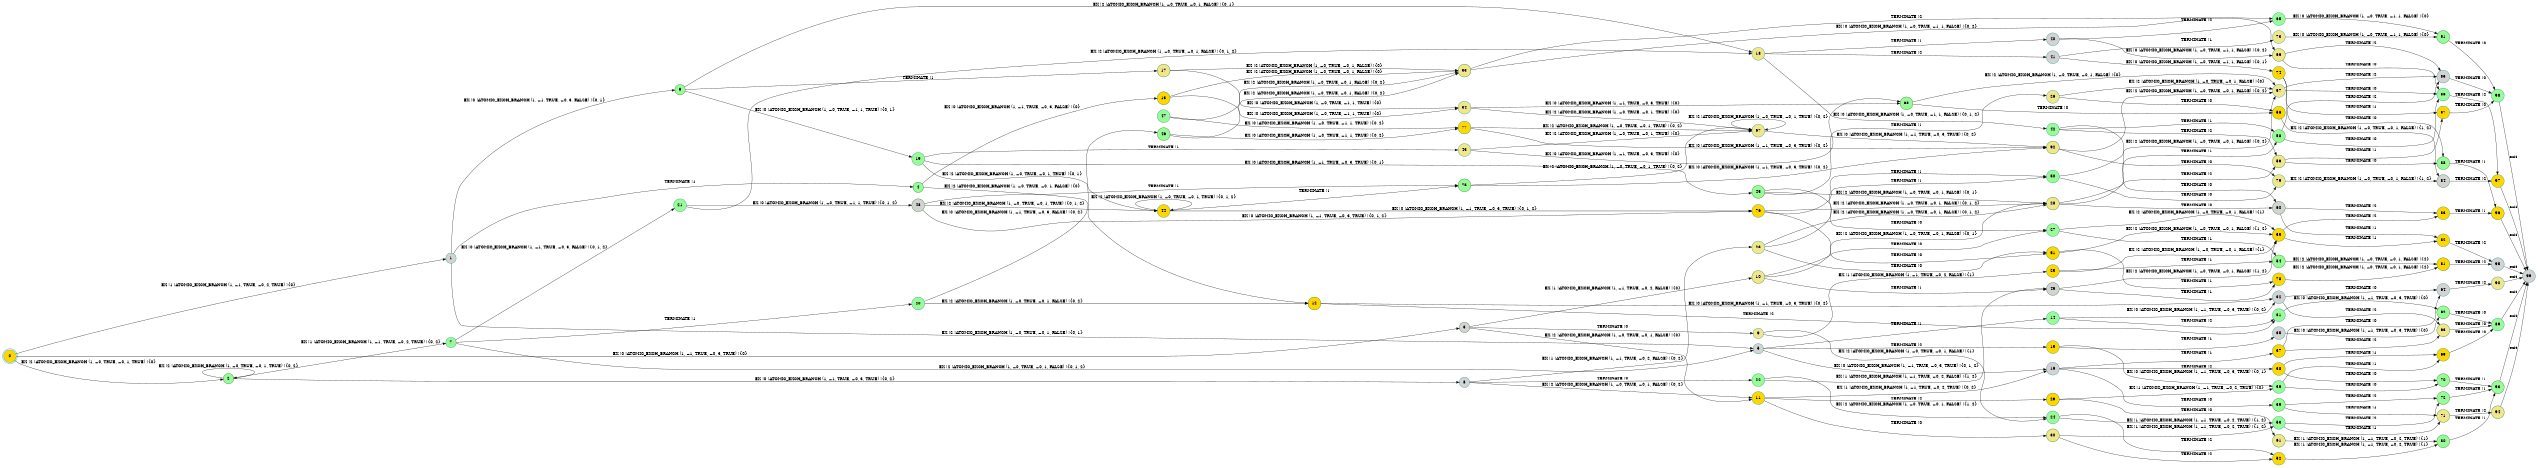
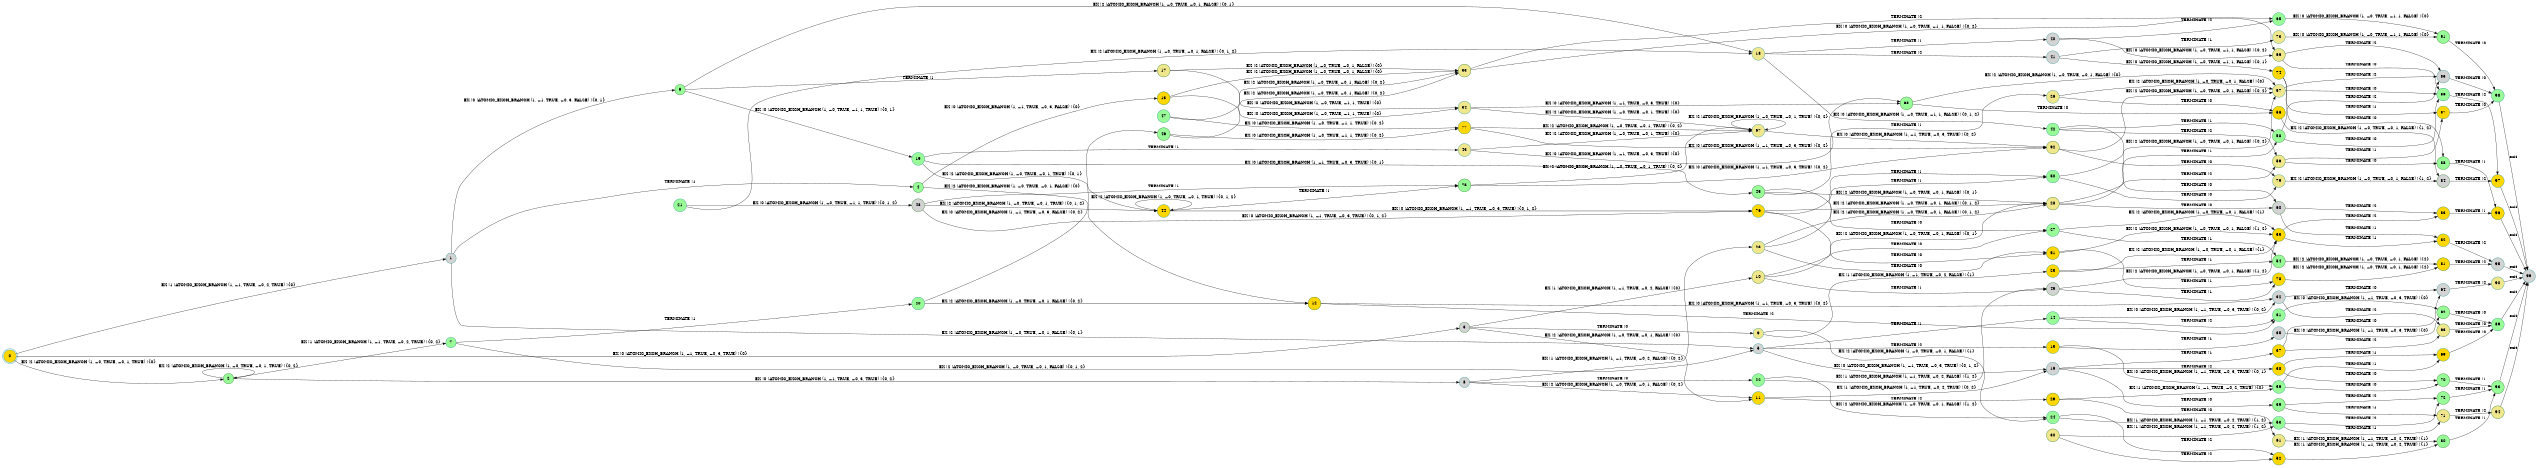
edge "7" -> "21": removed, label "EX !0 !ATOMIC_EXCH_BRANCH (1, +1, TRUE, +0, 3, FALSE) !{0, 1, 2}"
edge "11" -> "30": removed, label "TERMINATE !0"
